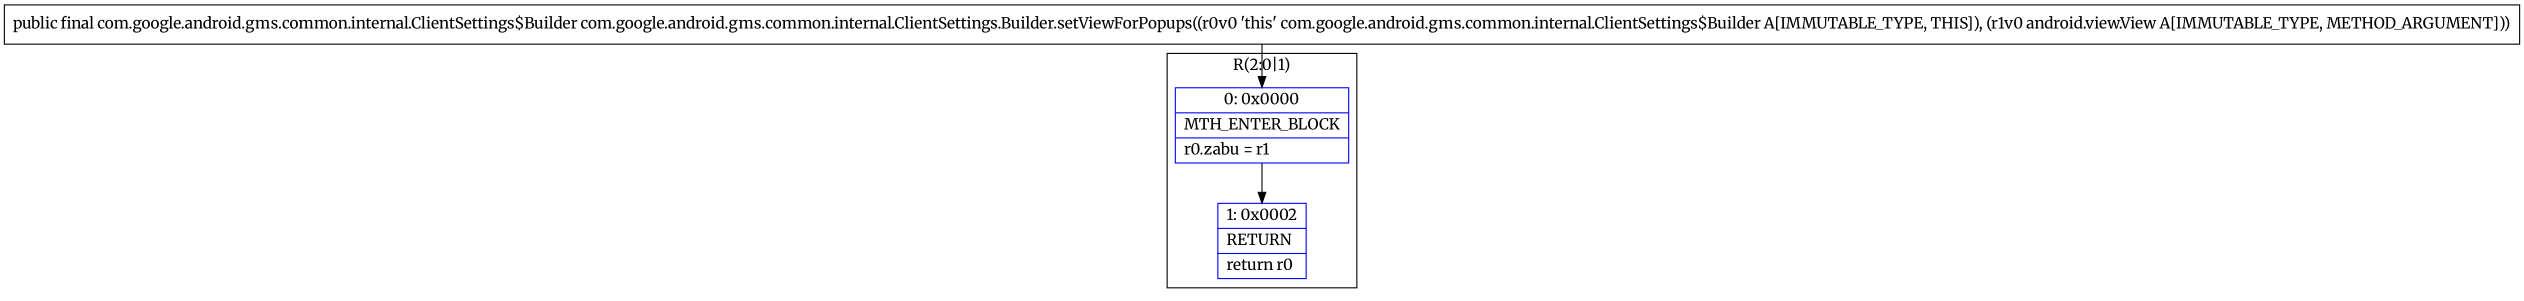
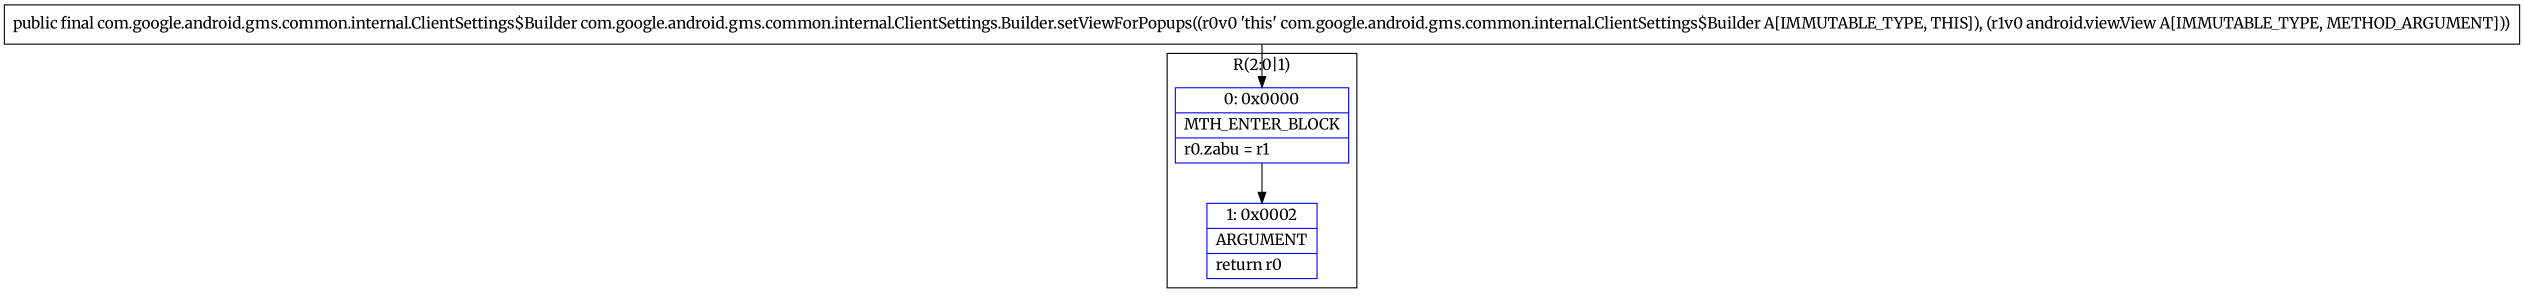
node "1: 0x0002": text "RETURN" -> "ARGUMENT"
